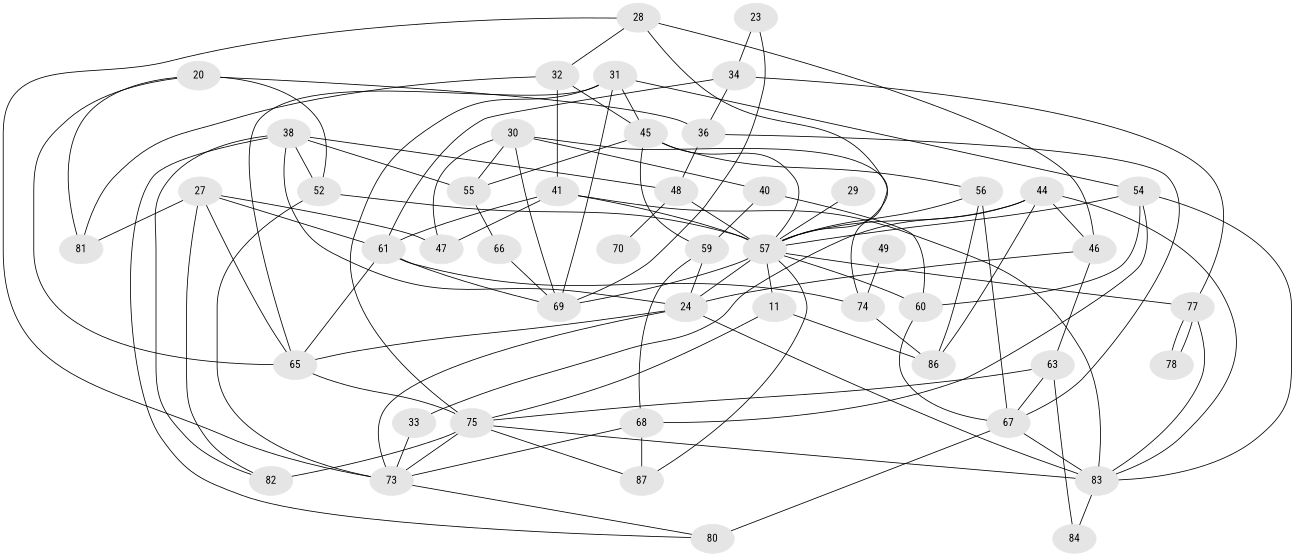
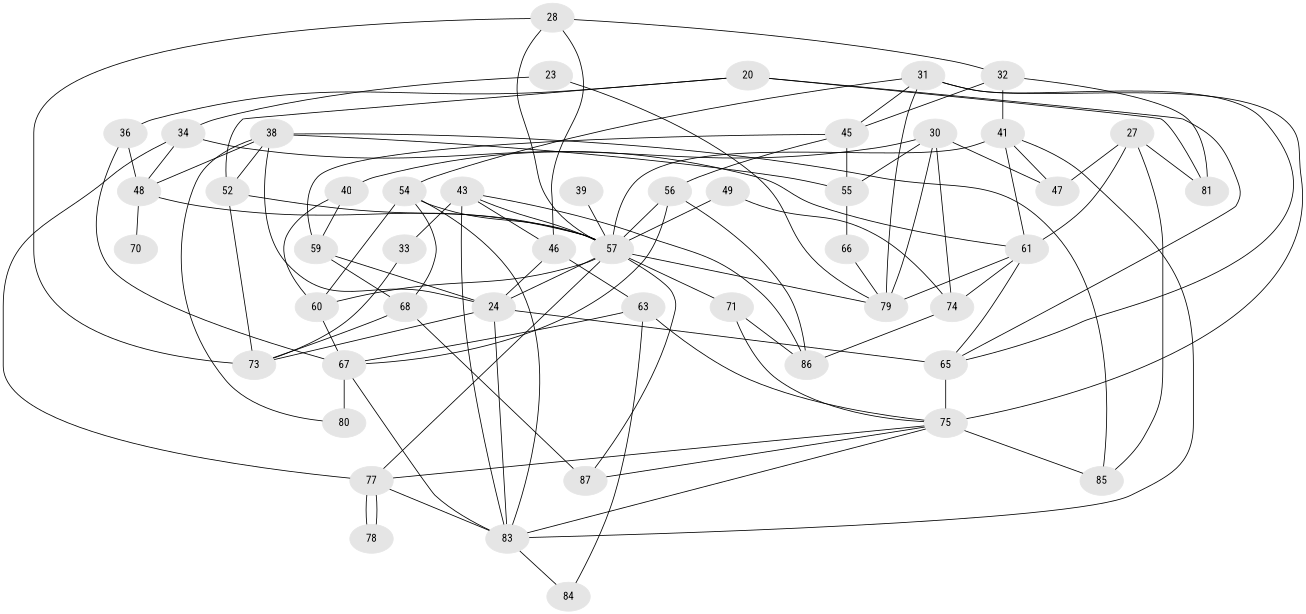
edge "34" -- "36": now "34" -- "48"
edge "45" -- "57": now "49" -- "57"
node "29": label "29" -> "39"
node "44": label "44" -> "43"
edge "27" -- "65": removed
node "69": label "69" -> "79"
node "11": label "11" -> "71"
edge "75" -- "73": now "75" -- "77"
node "82": label "82" -> "85"
edge "73" -- "80": removed
